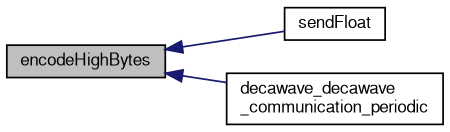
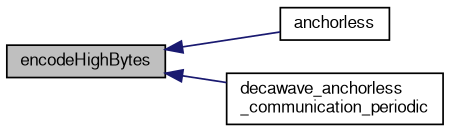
node "sendFloat": label "sendFloat" -> "anchorless"
node "decawave_decawave _communication_periodic": label "decawave_decawave _communication_periodic" -> "decawave_anchorless _communication_periodic"
